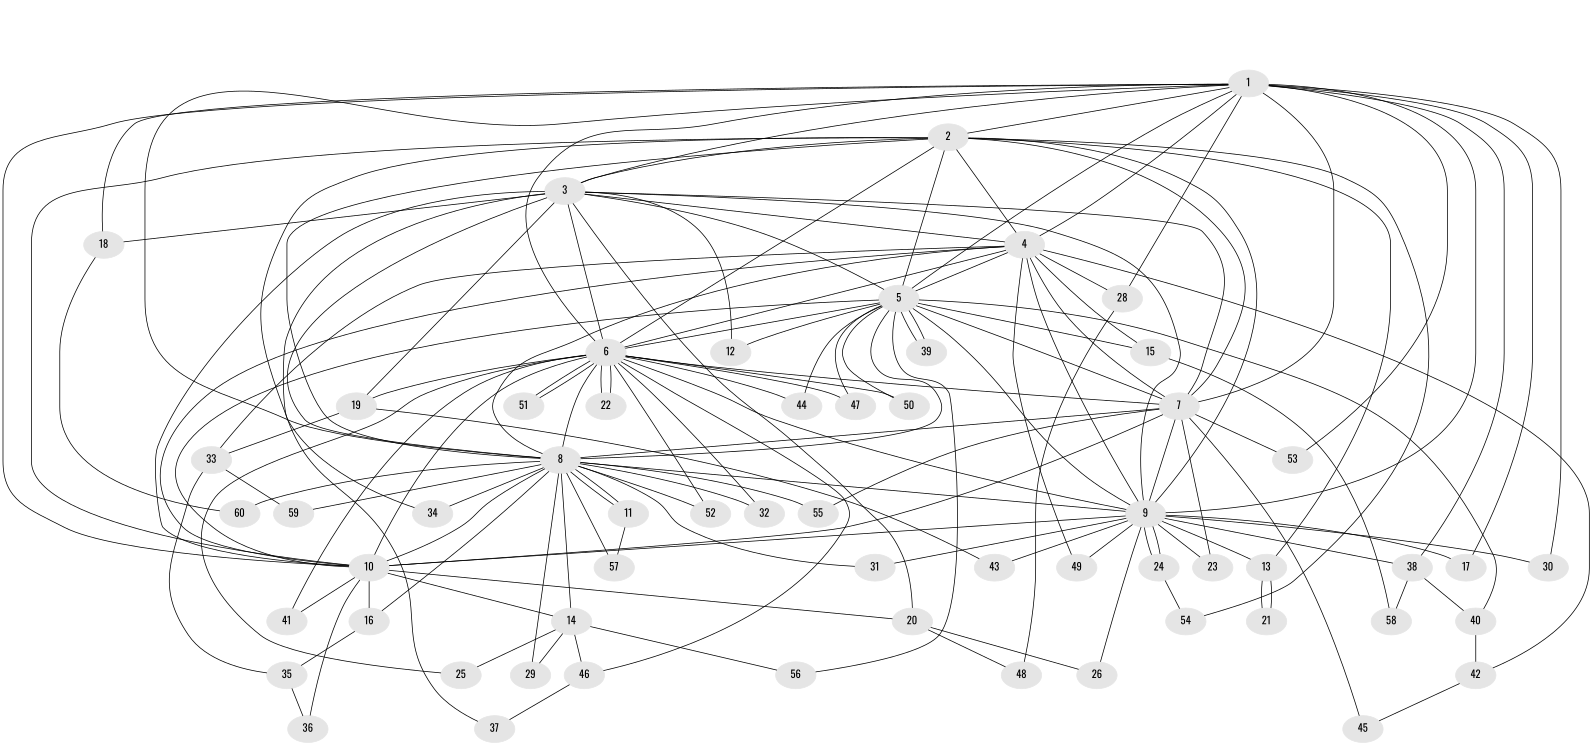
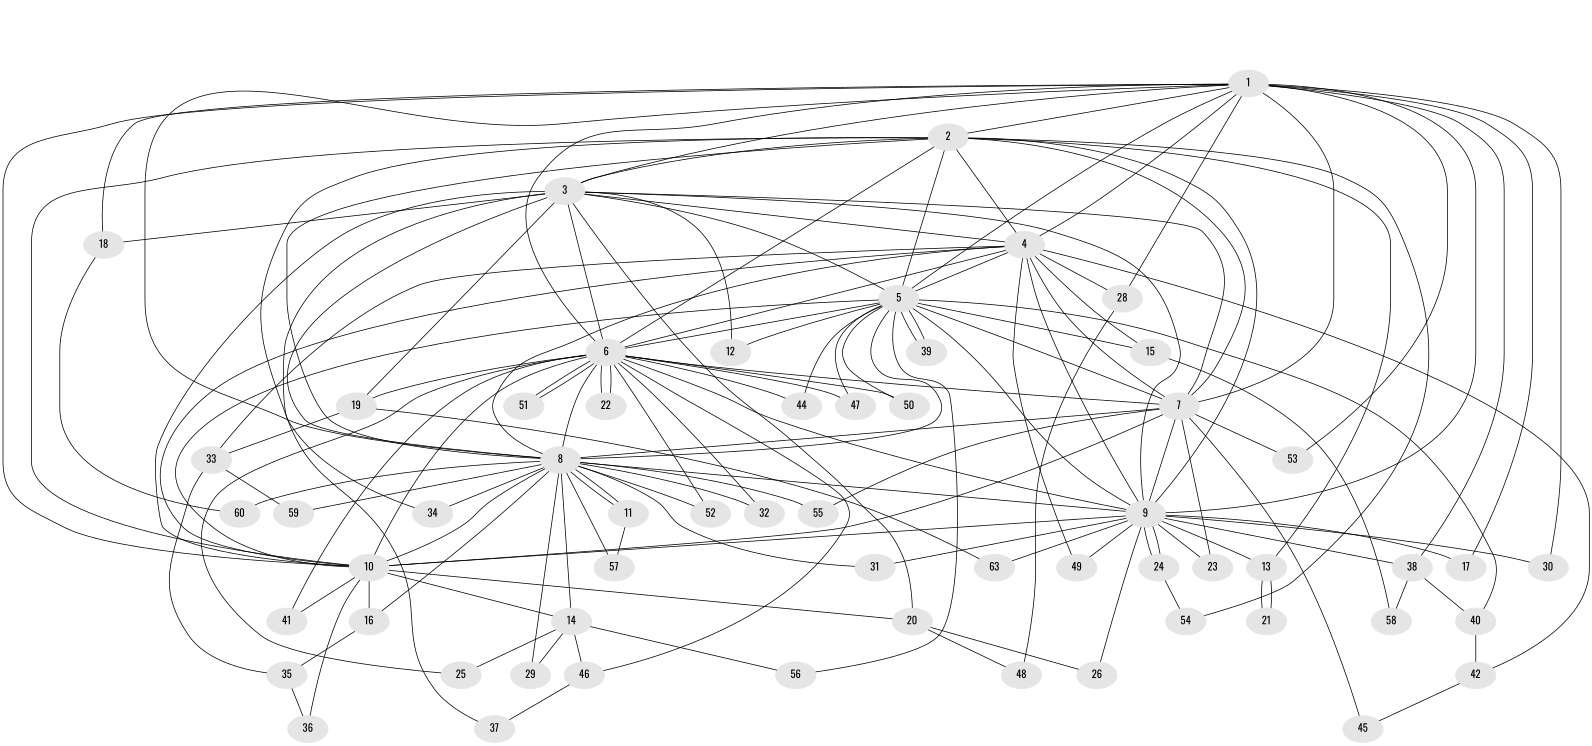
node "43": label "43" -> "63"
